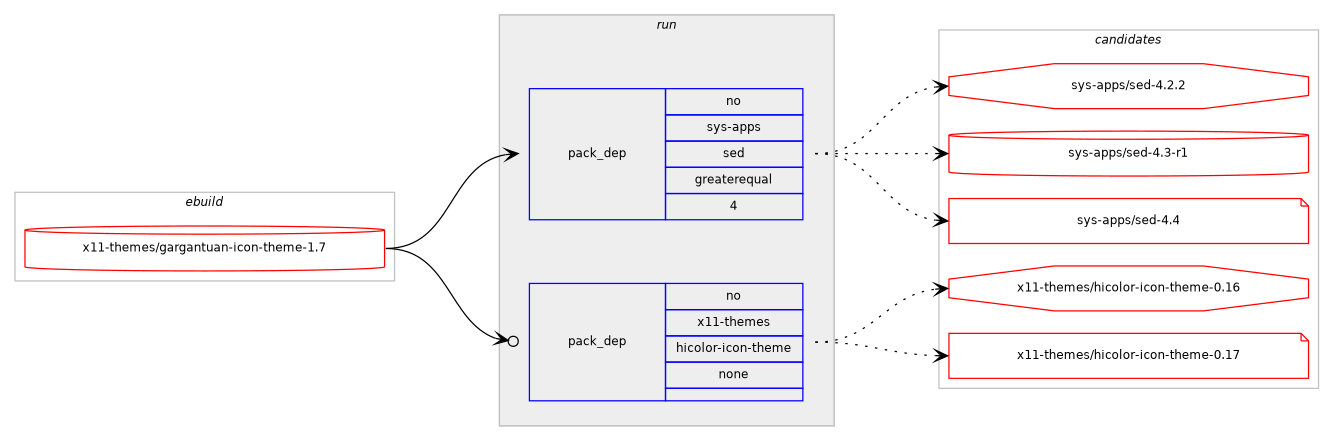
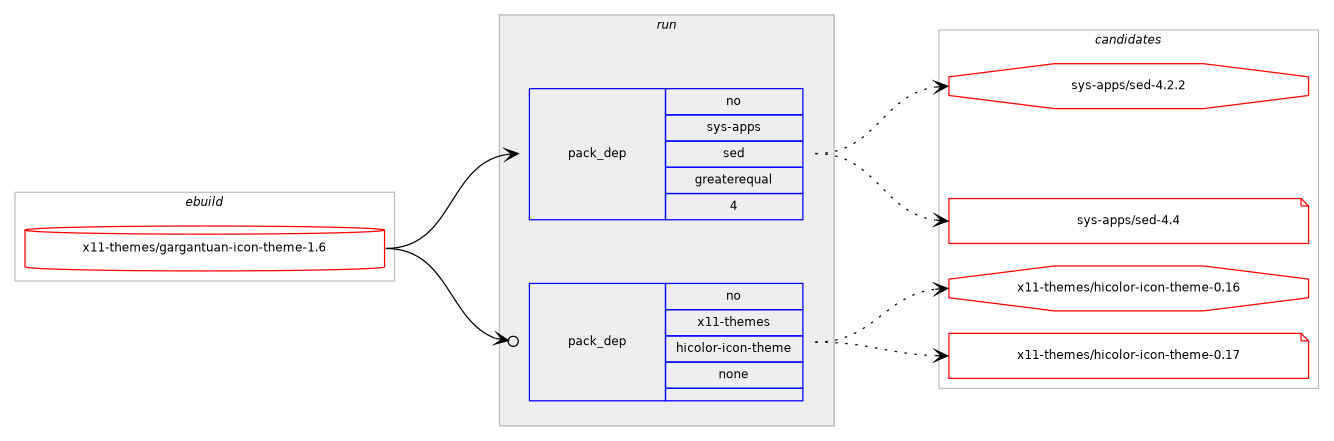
node "sys-apps/sed-4.3-r1": removed
node "x11-themes/gargantuan-icon-theme-1.7": label "x11-themes/gargantuan-icon-theme-1.7" -> "x11-themes/gargantuan-icon-theme-1.6"
